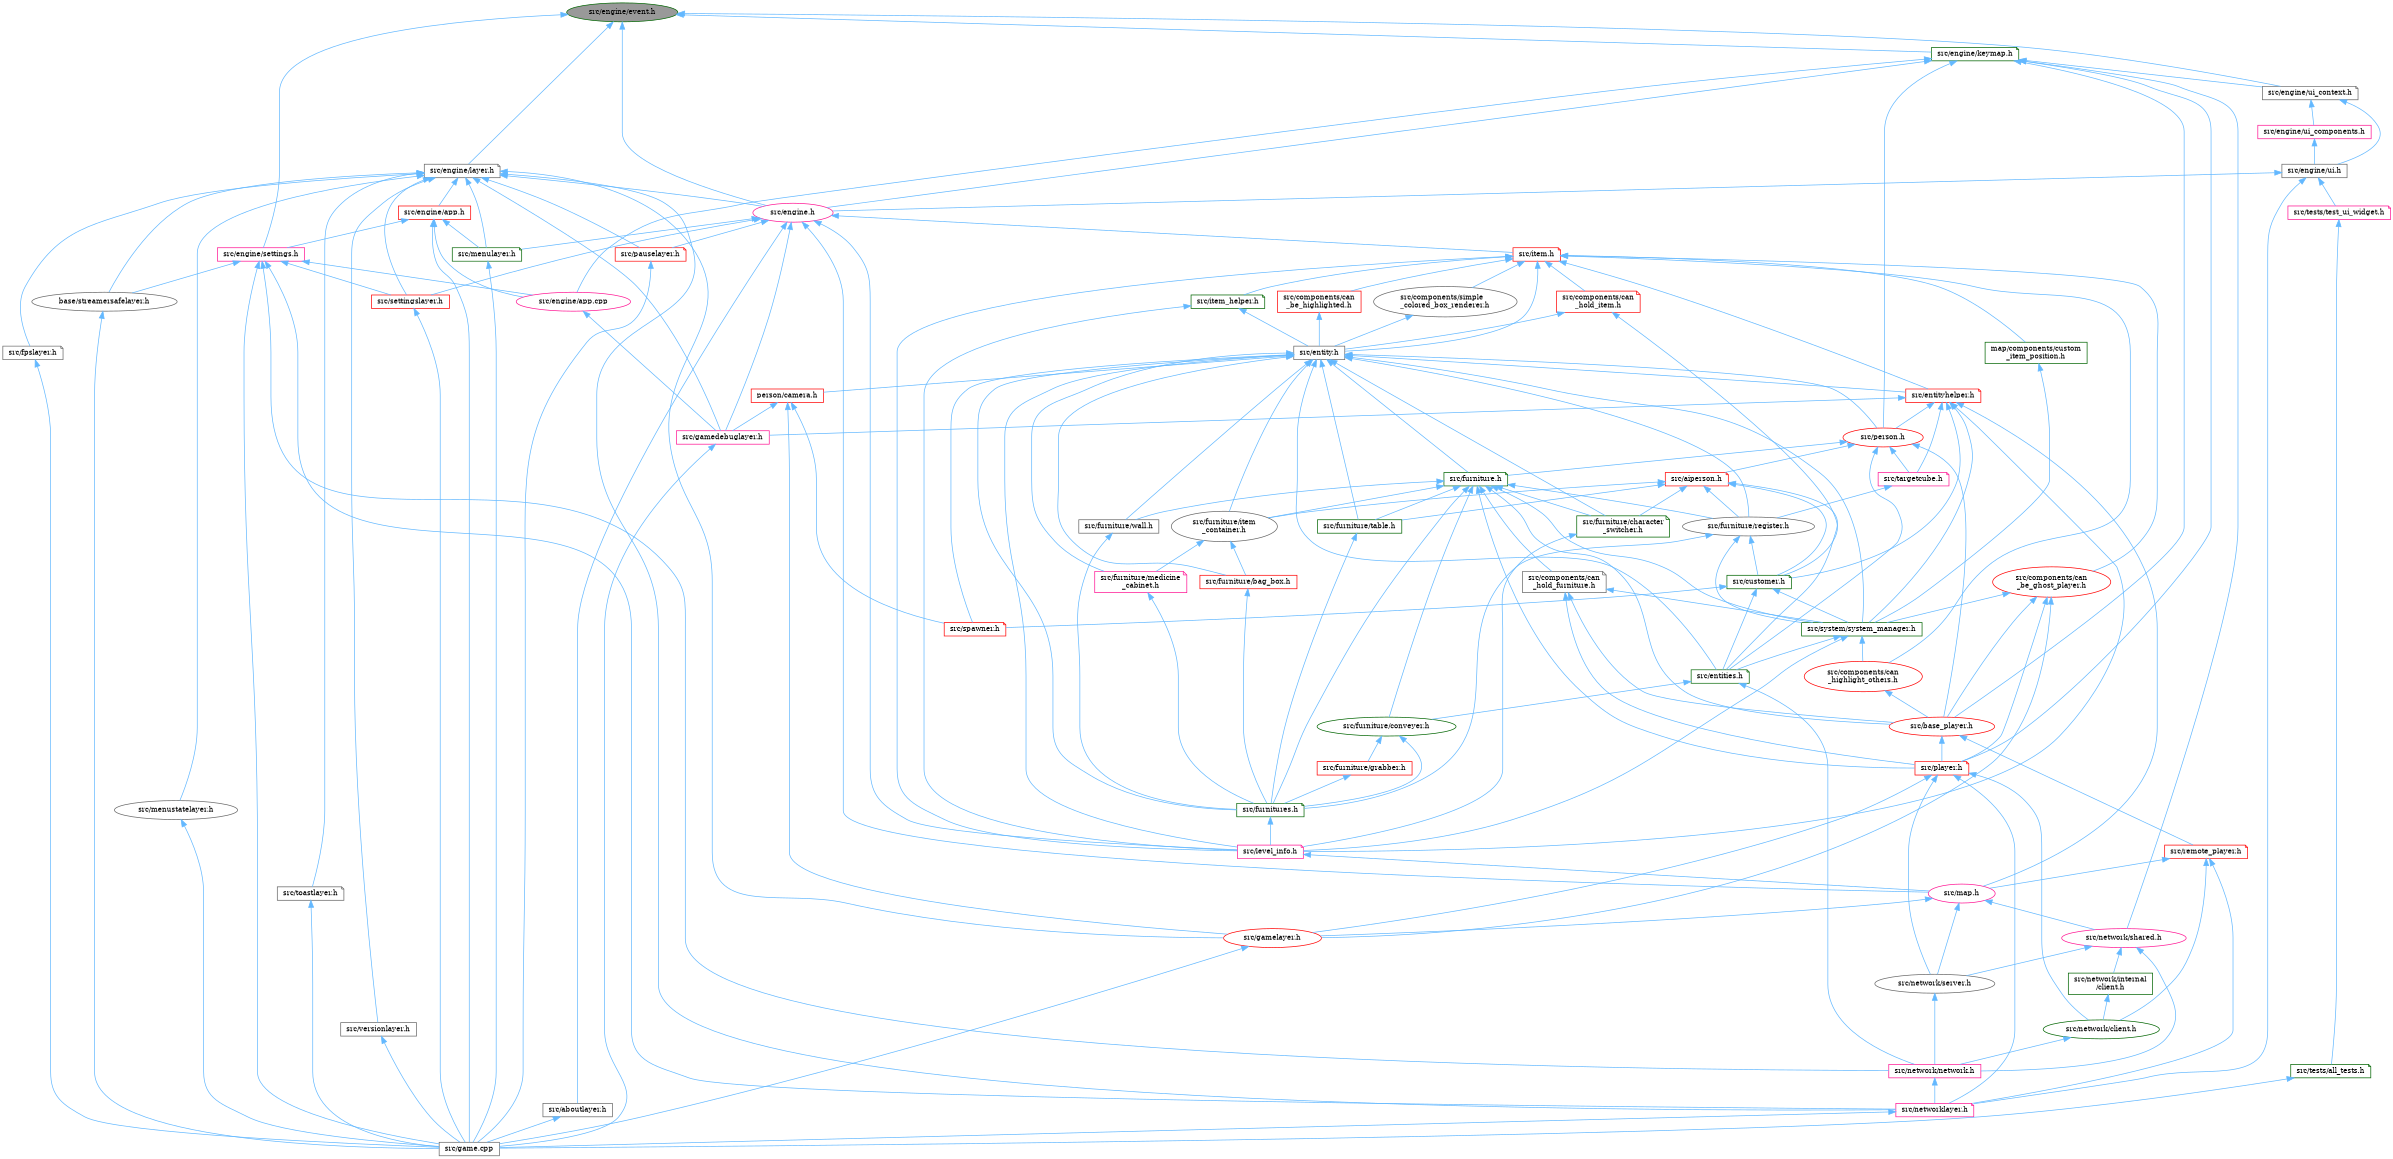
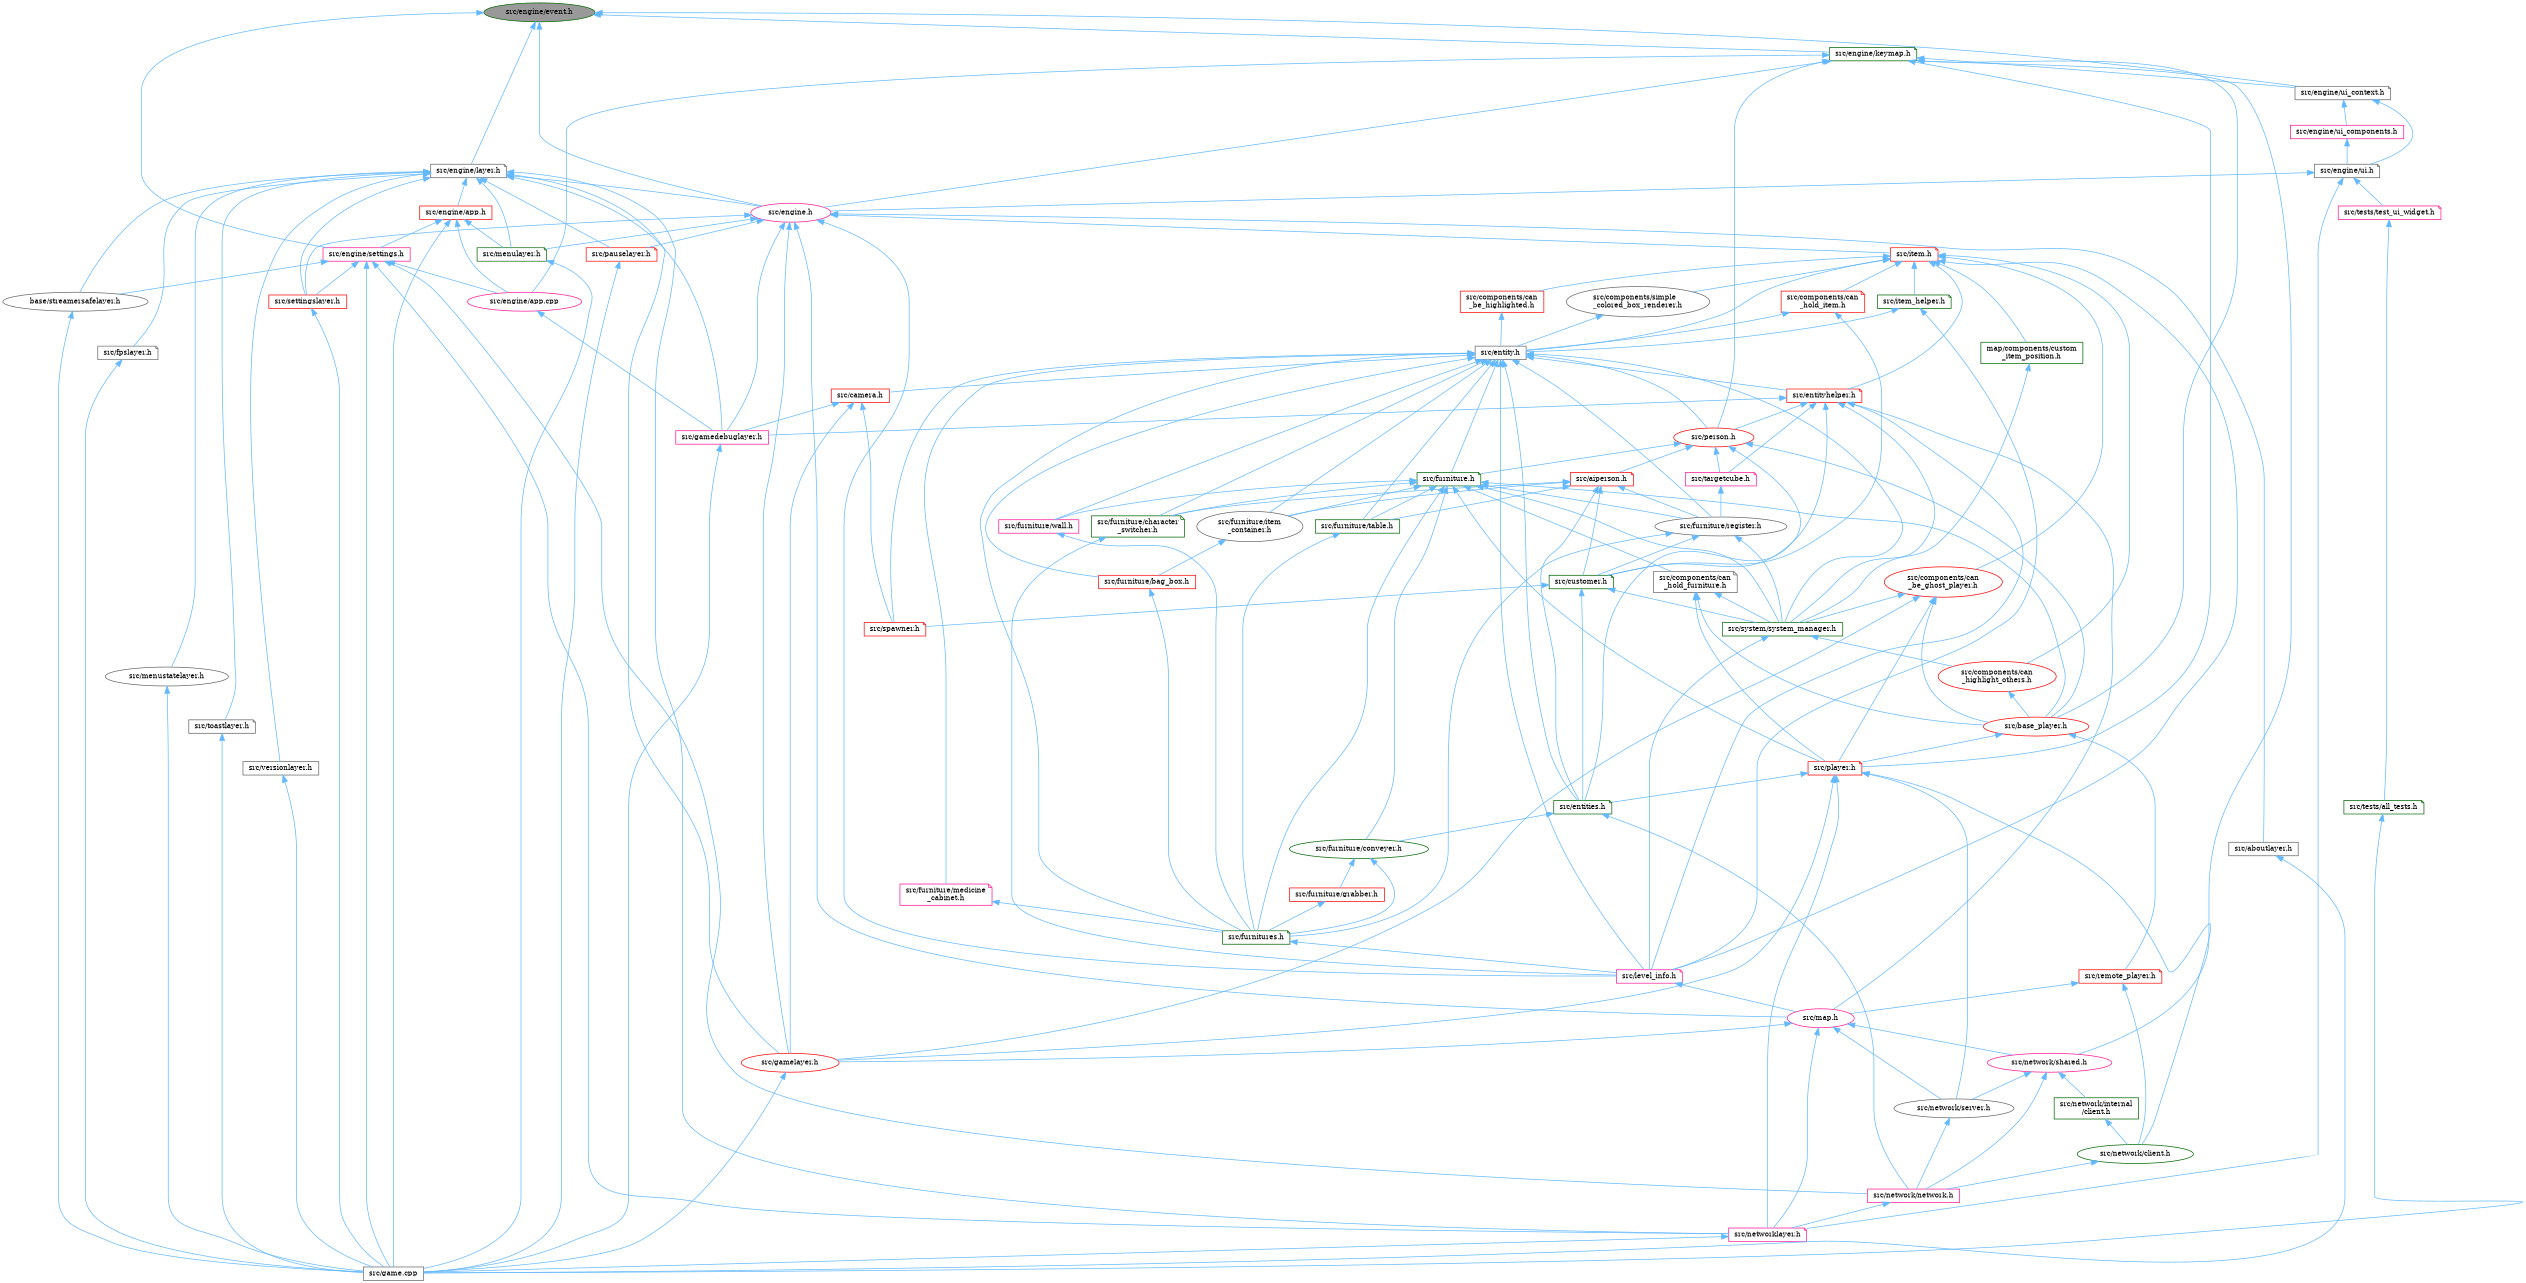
node "src/engine/ui.h": shape box -> note
node "person/camera.h": label "person/camera.h" -> "src/camera.h"
node "src/furniture/wall.h": color gray40 -> deeppink
edge "src/furniture/medicine _cabinet.h" -> "src/furniture/item _container.h": removed
edge "src/gamelayer.h" -> "src/engine.h": added
edge "src/entities.h" -> "src/system/system_manager.h": now "src/entities.h" -> "src/player.h"
edge "src/networklayer.h" -> "src/remote_player.h": now "src/networklayer.h" -> "src/map.h"
